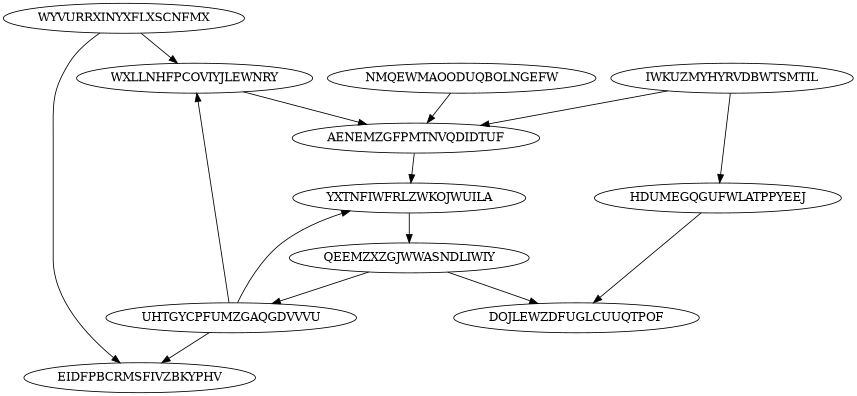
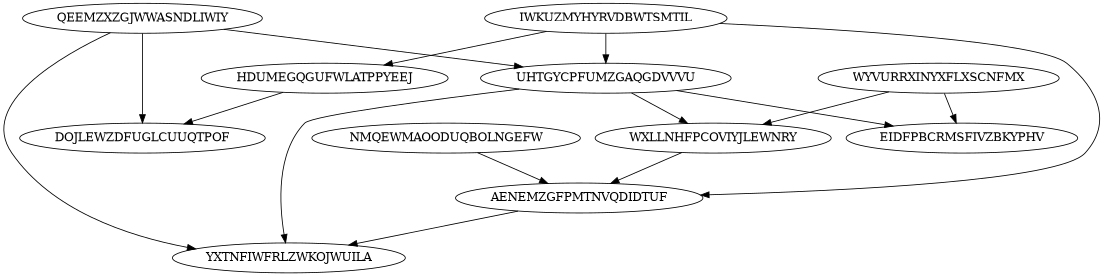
edge "IWKUZMYHYRVDBWTSMTIL" -> "UHTGYCPFUMZGAQGDVVVU": added
edge "YXTNFIWFRLZWKOJWUILA" -> "QEEMZXZGJWWASNDLIWIY": reversed
